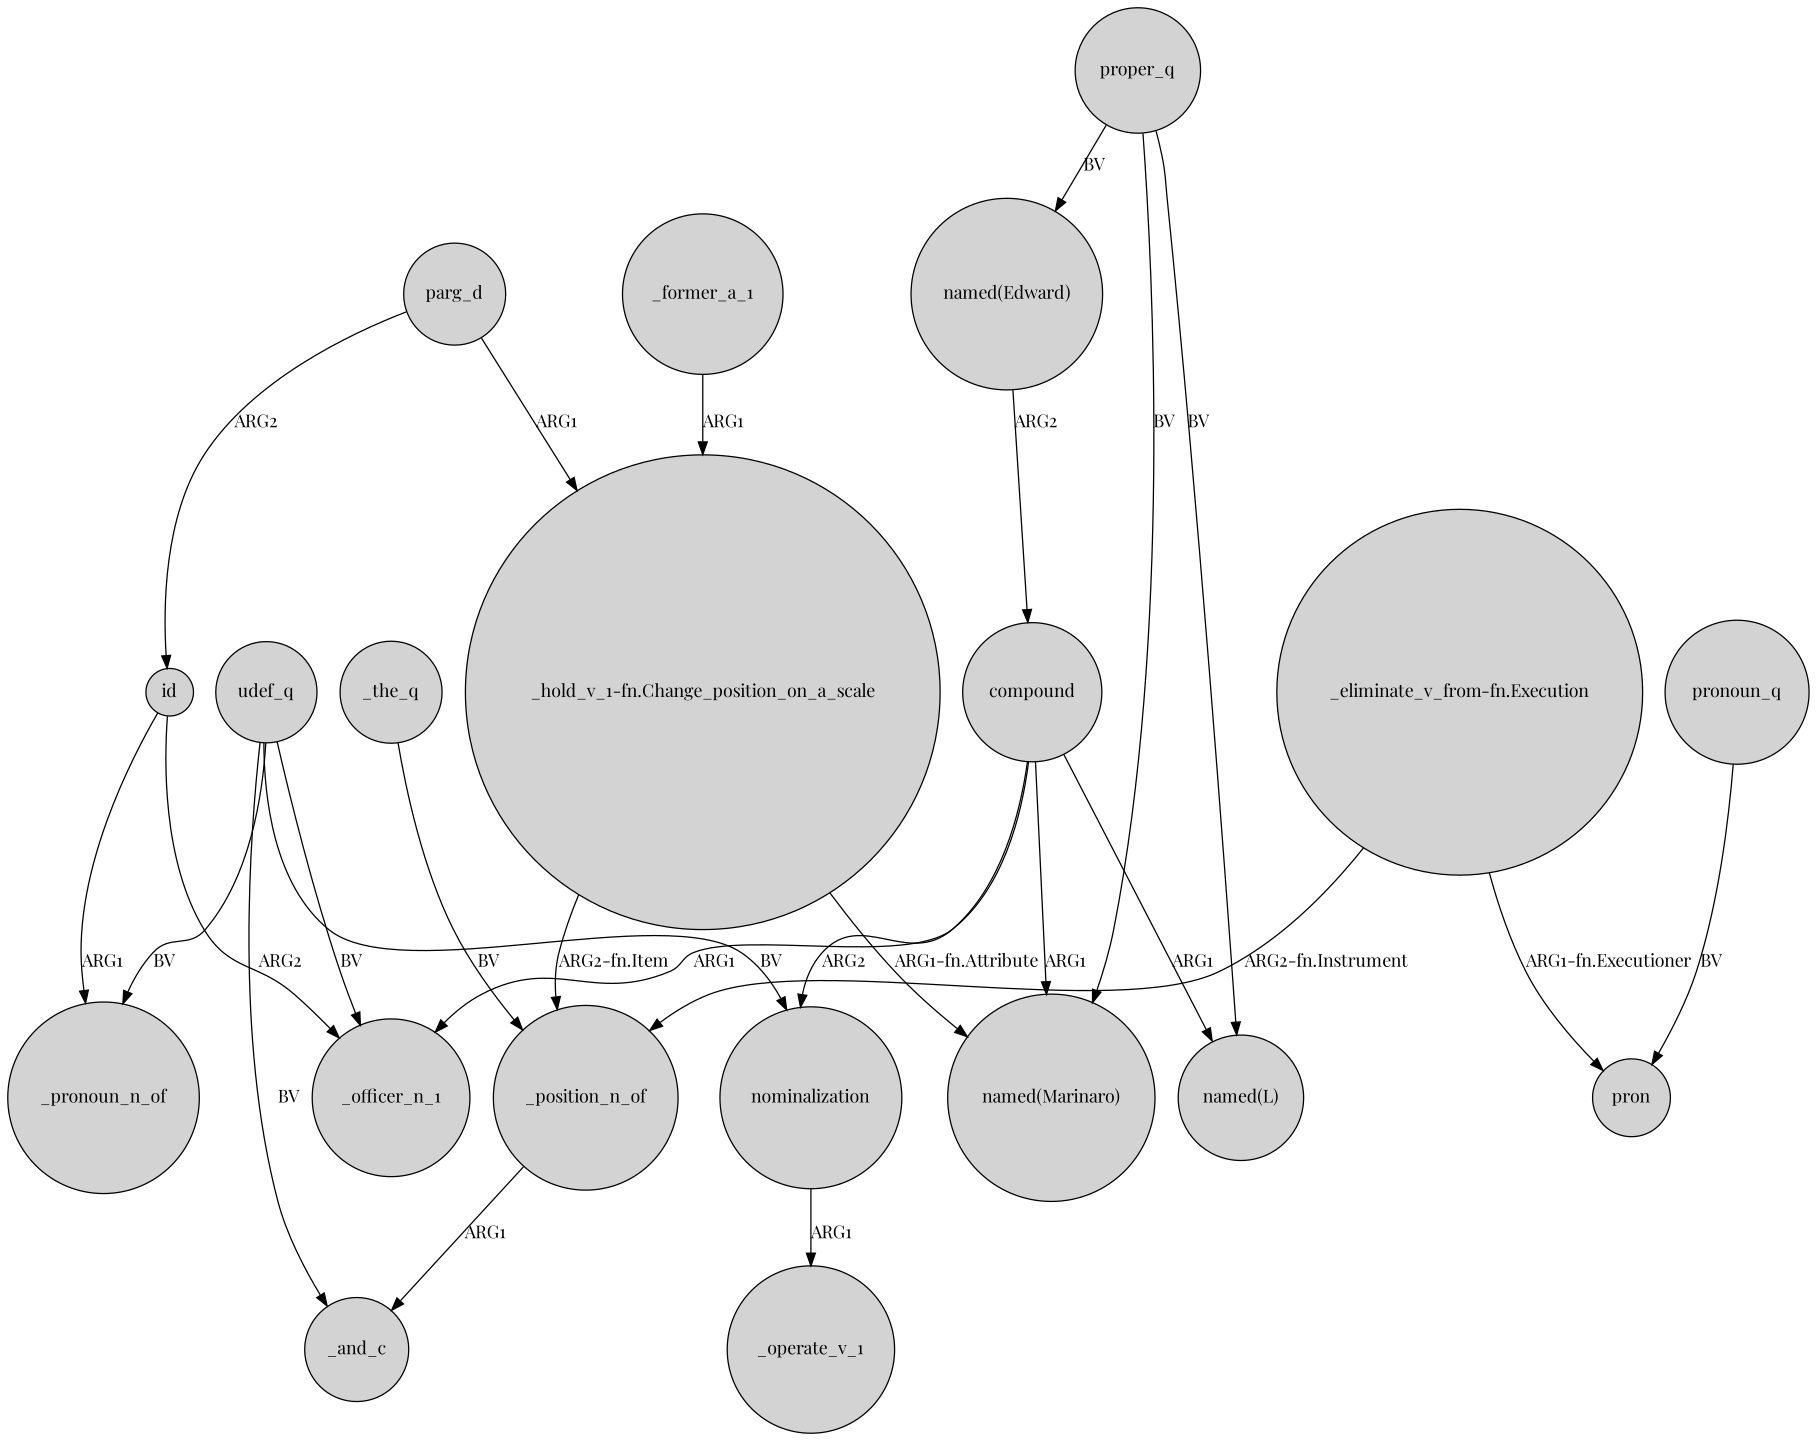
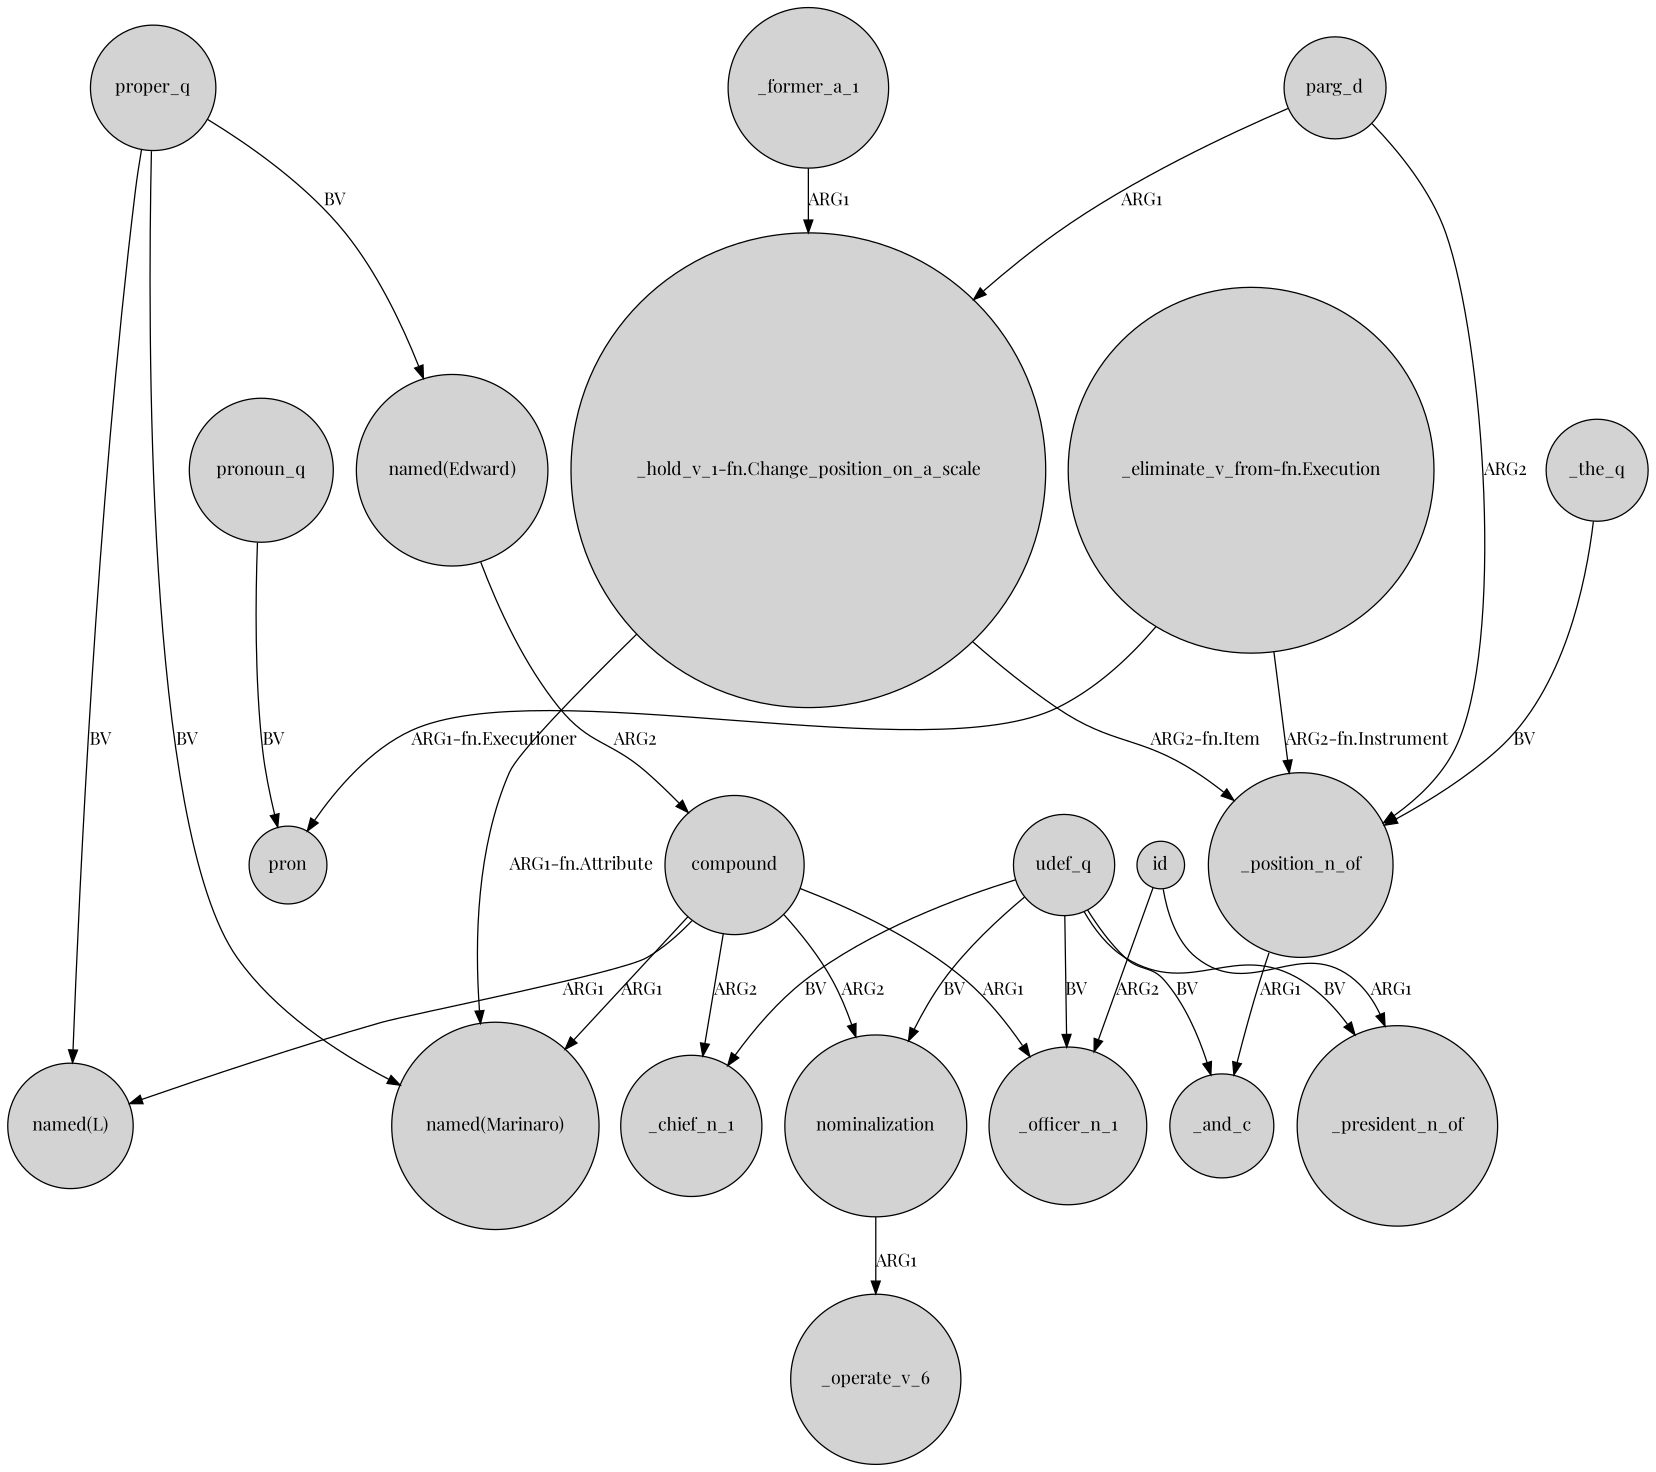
edge "parg_d" -> "id": now "parg_d" -> "_position_n_of"
node "_pronoun_n_of": label "_pronoun_n_of" -> "_president_n_of"
node "_chief_n_1": added
node "_operate_v_1": label "_operate_v_1" -> "_operate_v_6"
